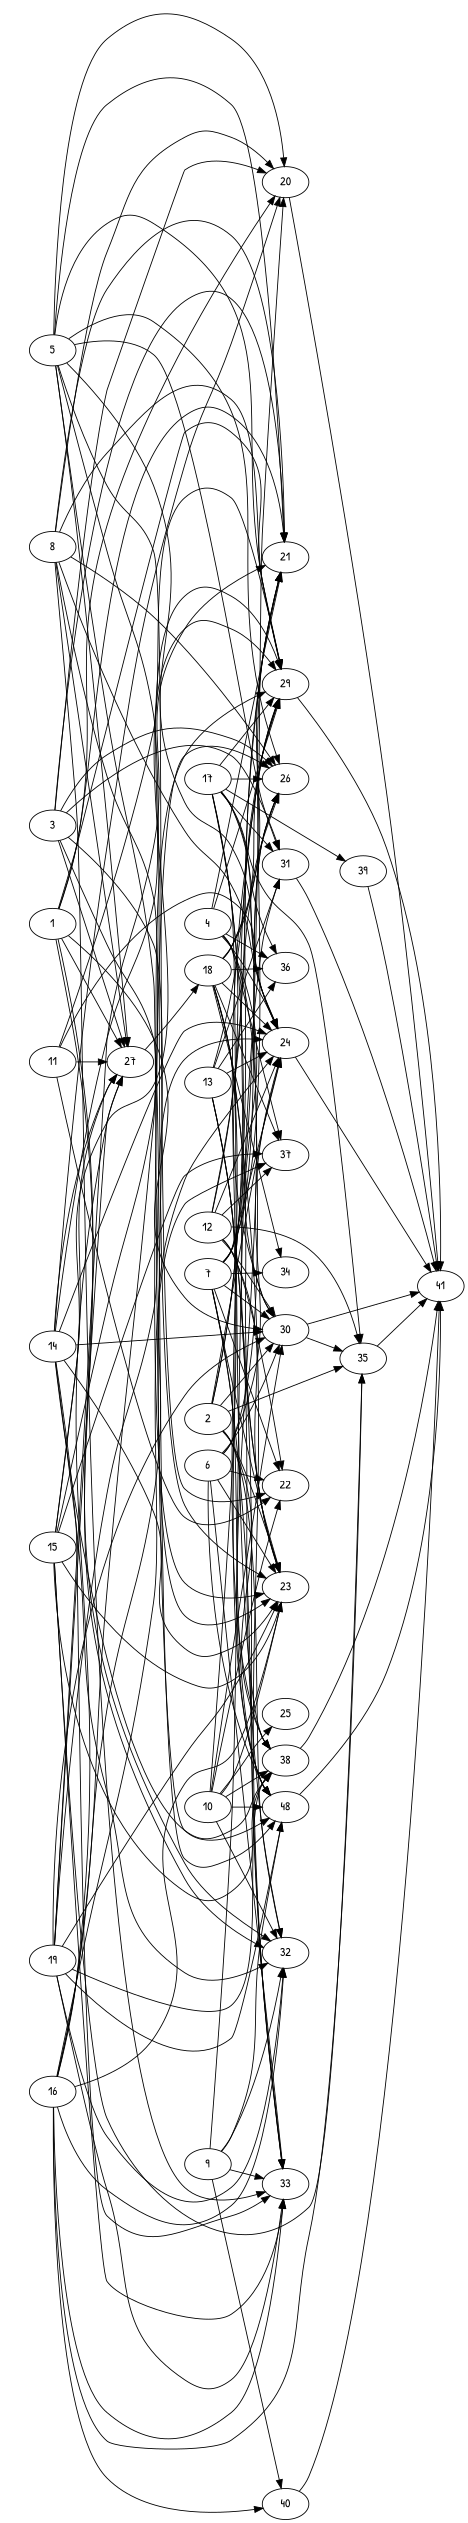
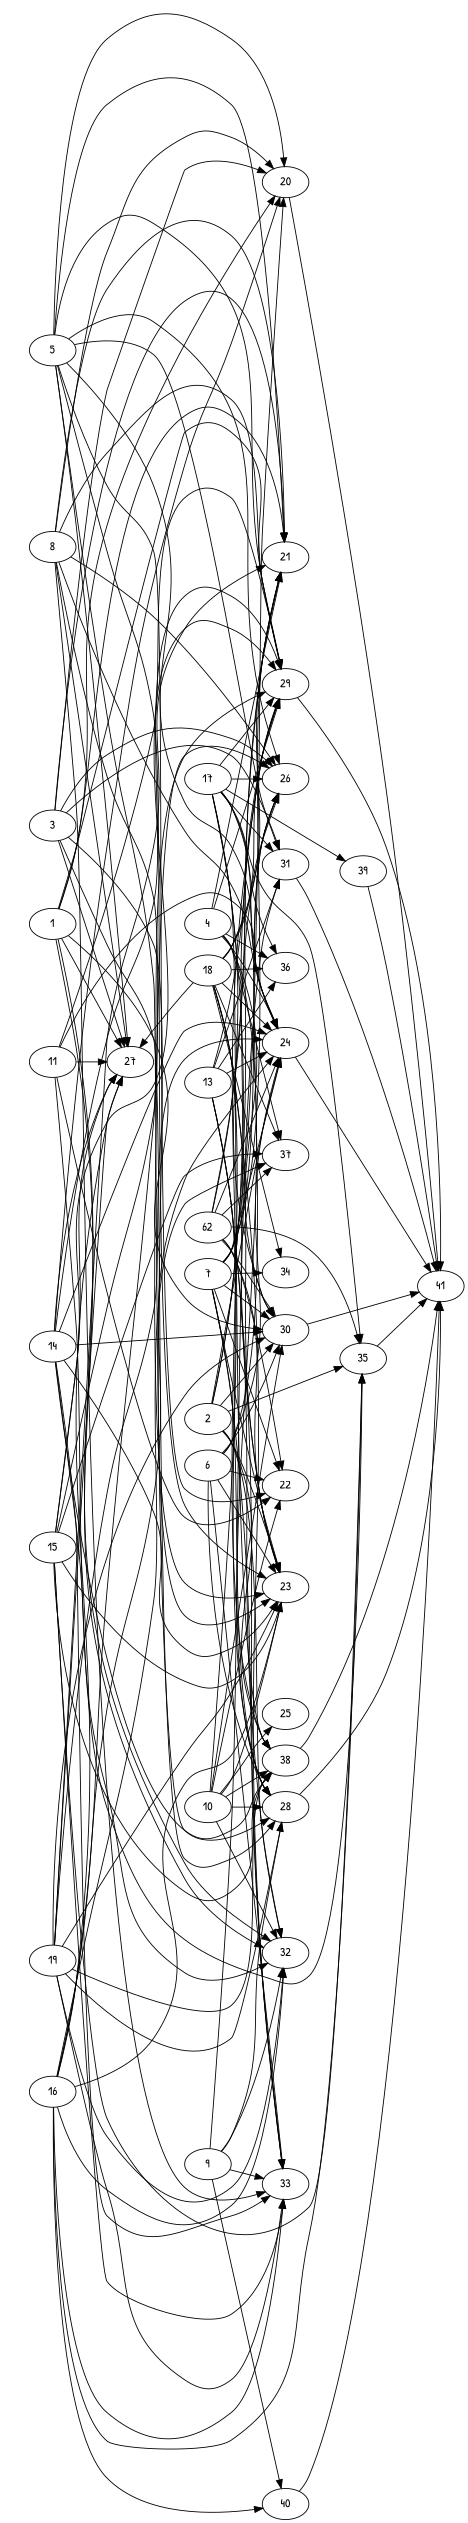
edge "27" -> "18": reversed
node "12": label "12" -> "62"
edge "30" -> "35": now "11" -> "35"
node "48": label "48" -> "28"
